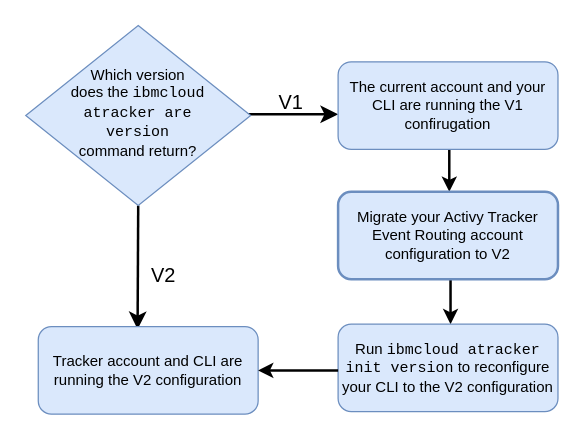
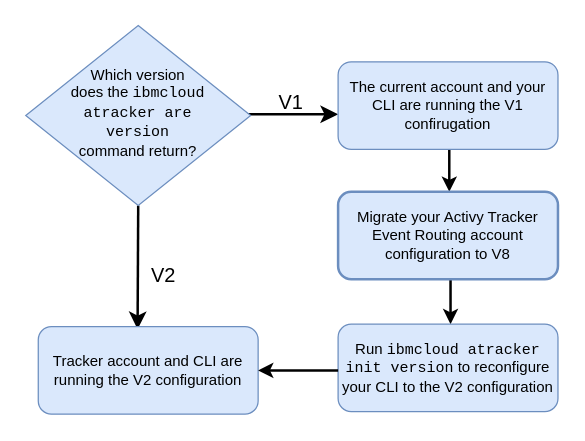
node "Migrate your Activy Tracker Event Routing account configuration to V2": label "Migrate your Activy Tracker Event Routing account configuration to V2" -> "Migrate your Activy Tracker Event Routing account configuration to V8"
